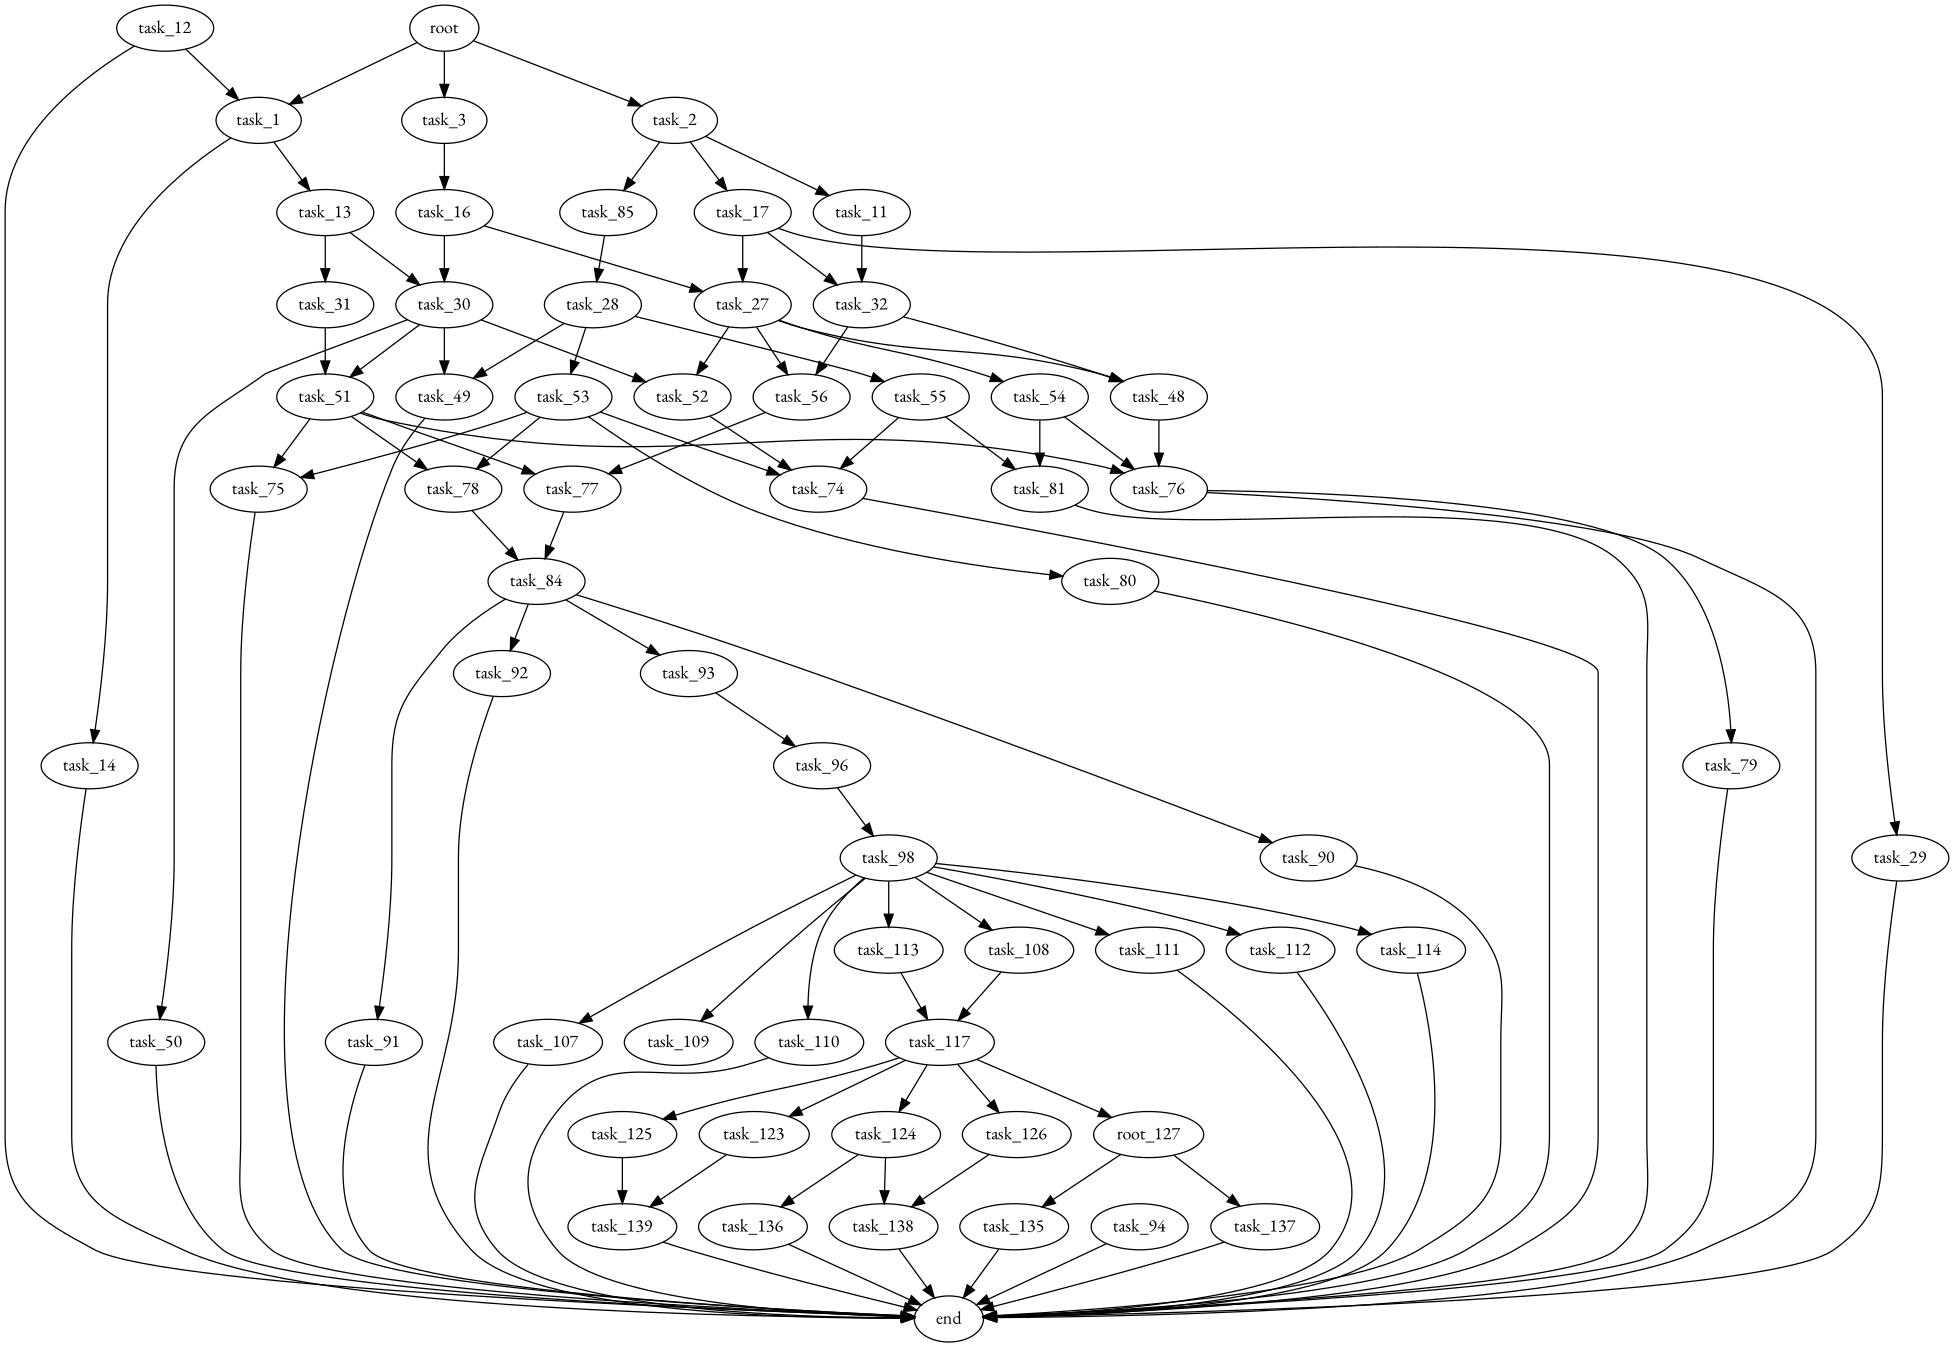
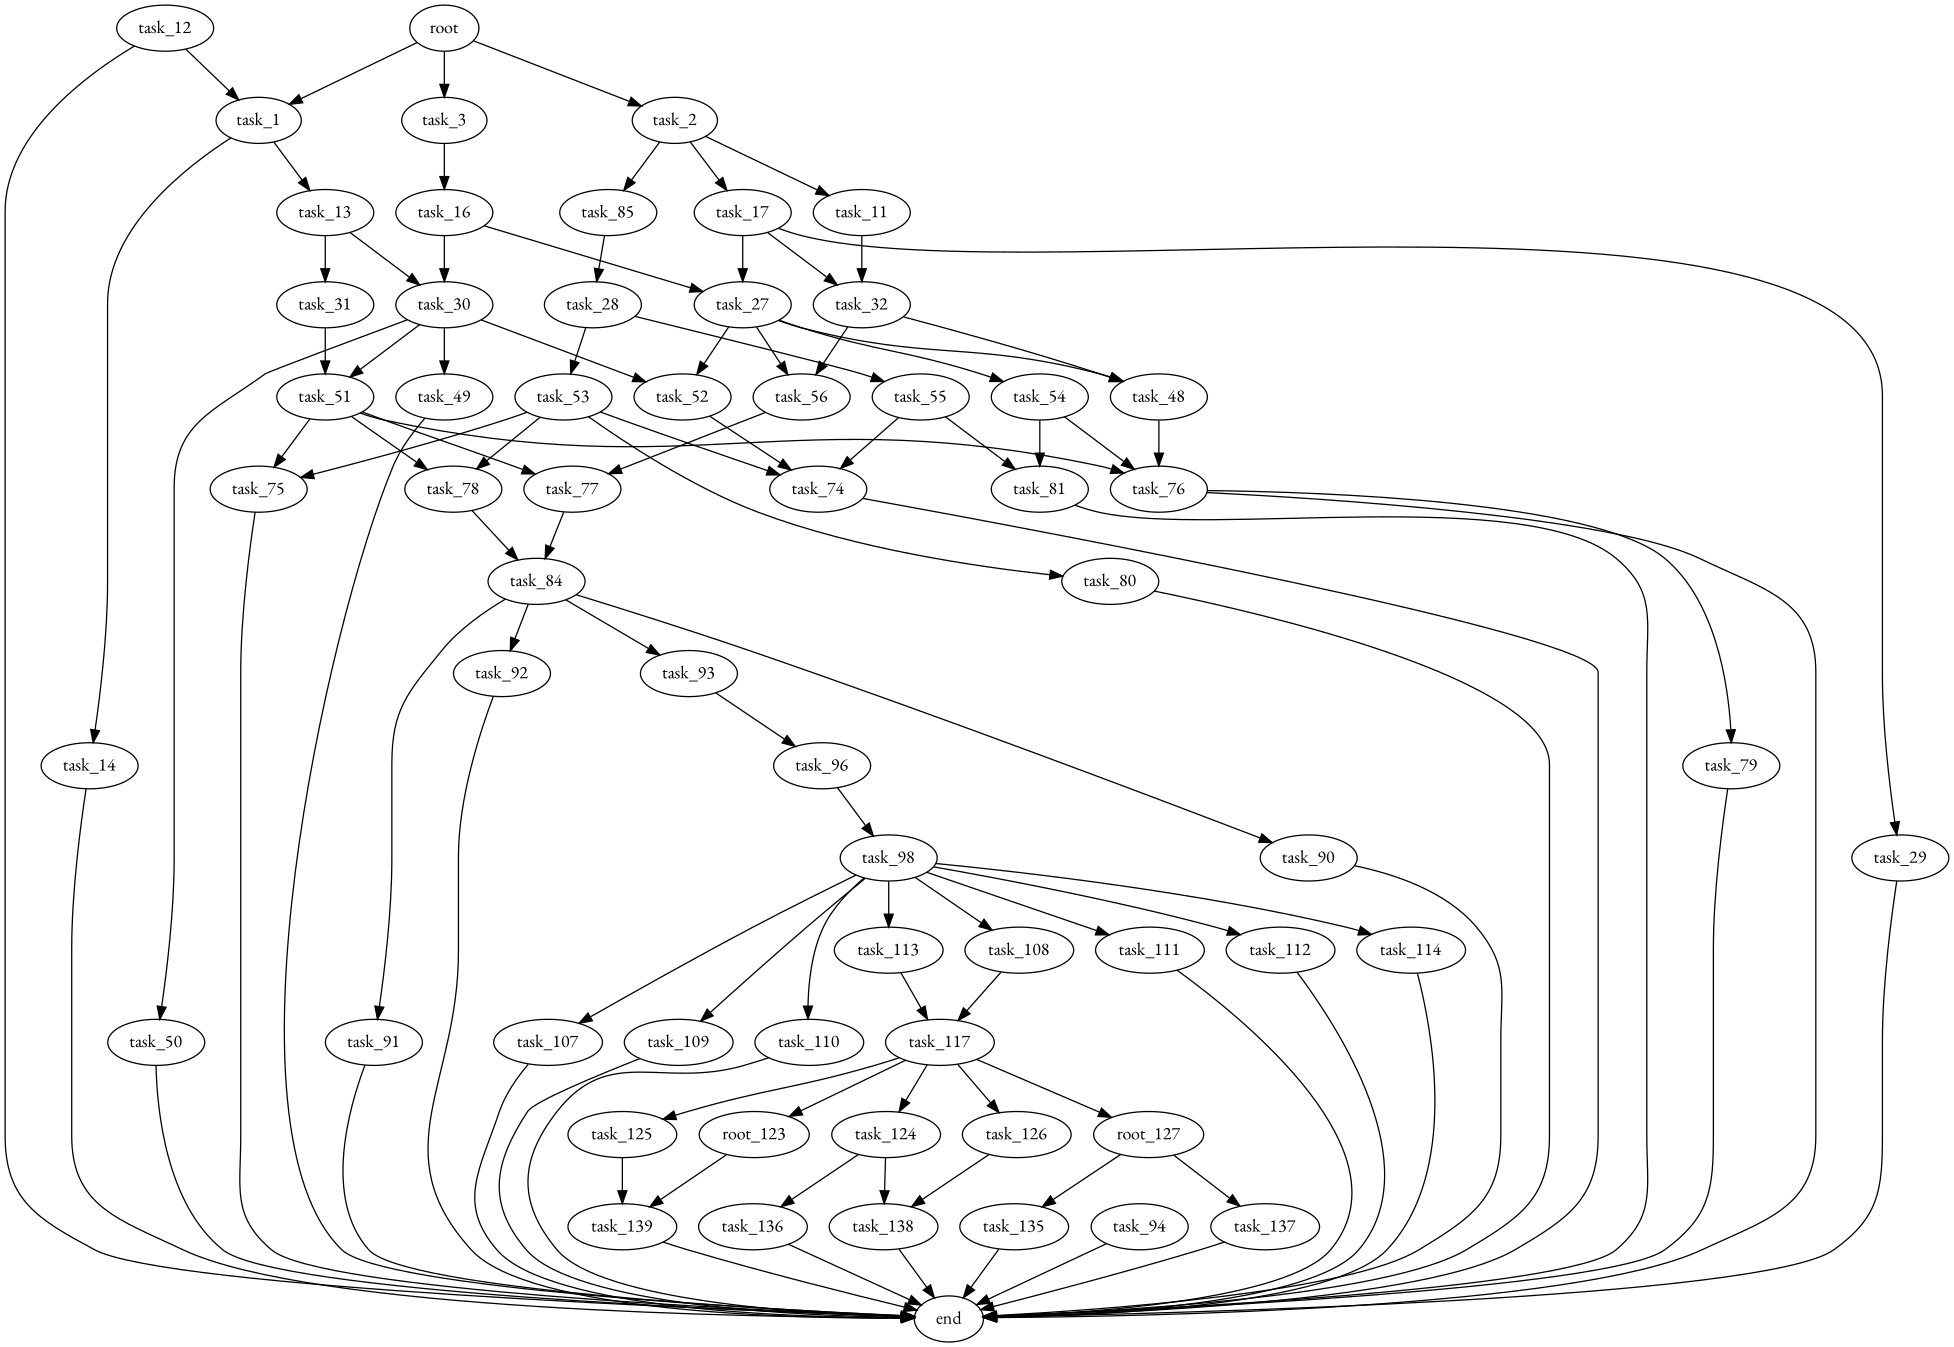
edge "task_28" -> "task_49": removed
node "task_123": label "task_123" -> "root_123"
edge "task_109" -> "end": added
